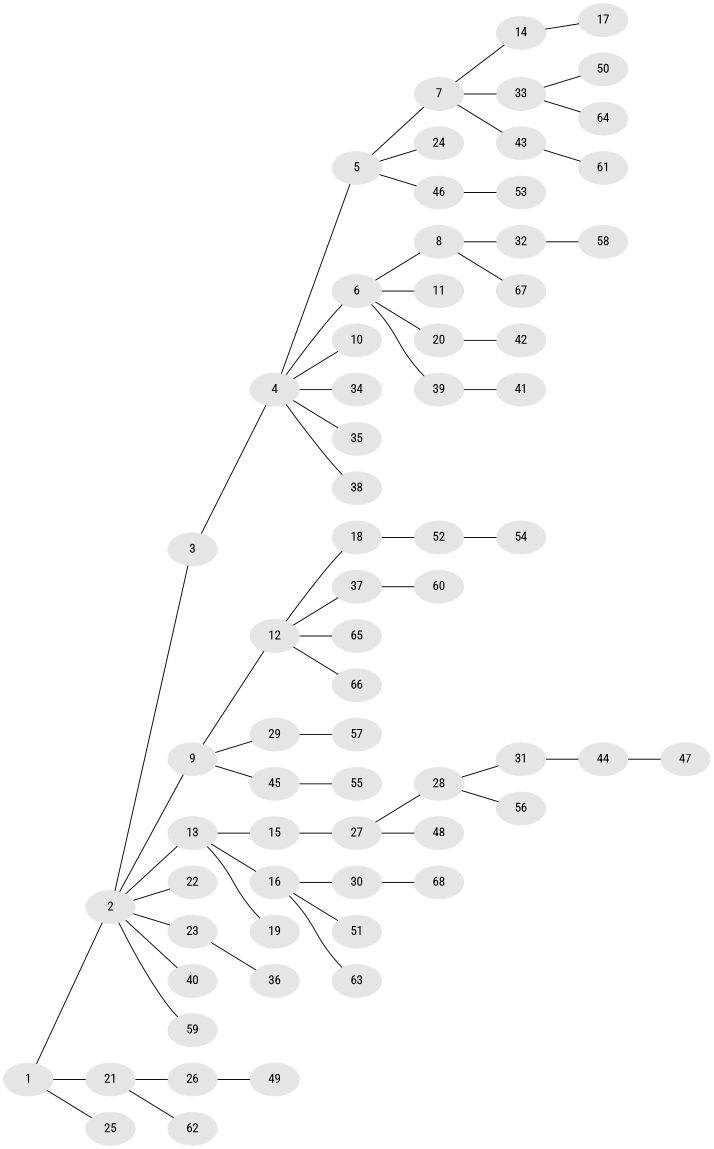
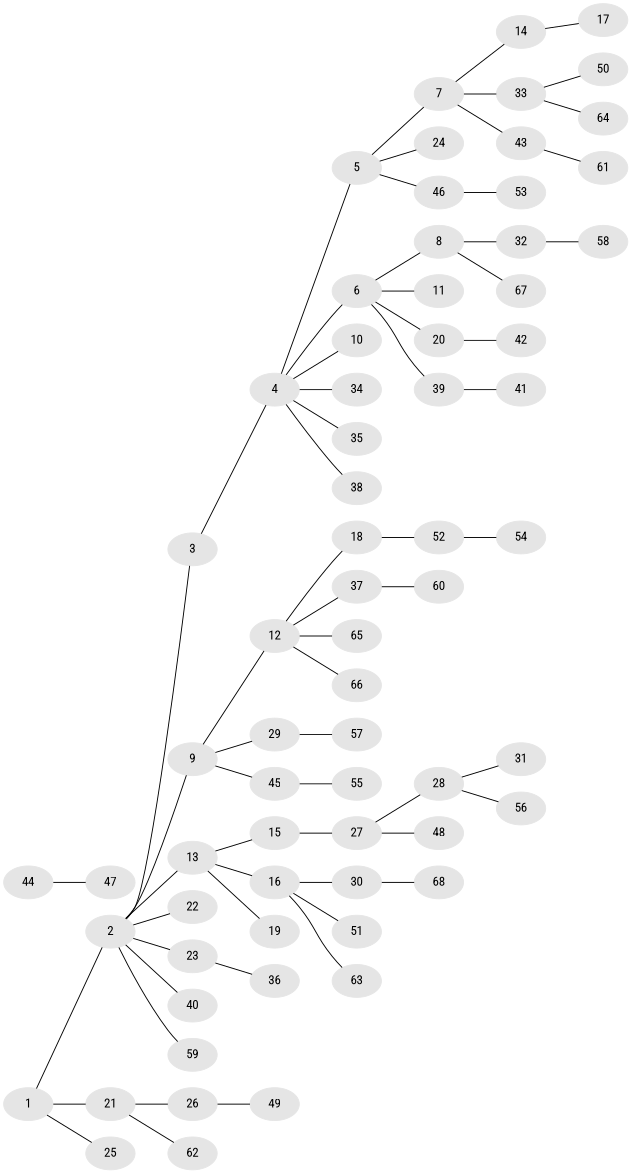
edge "31" -- "44": removed
